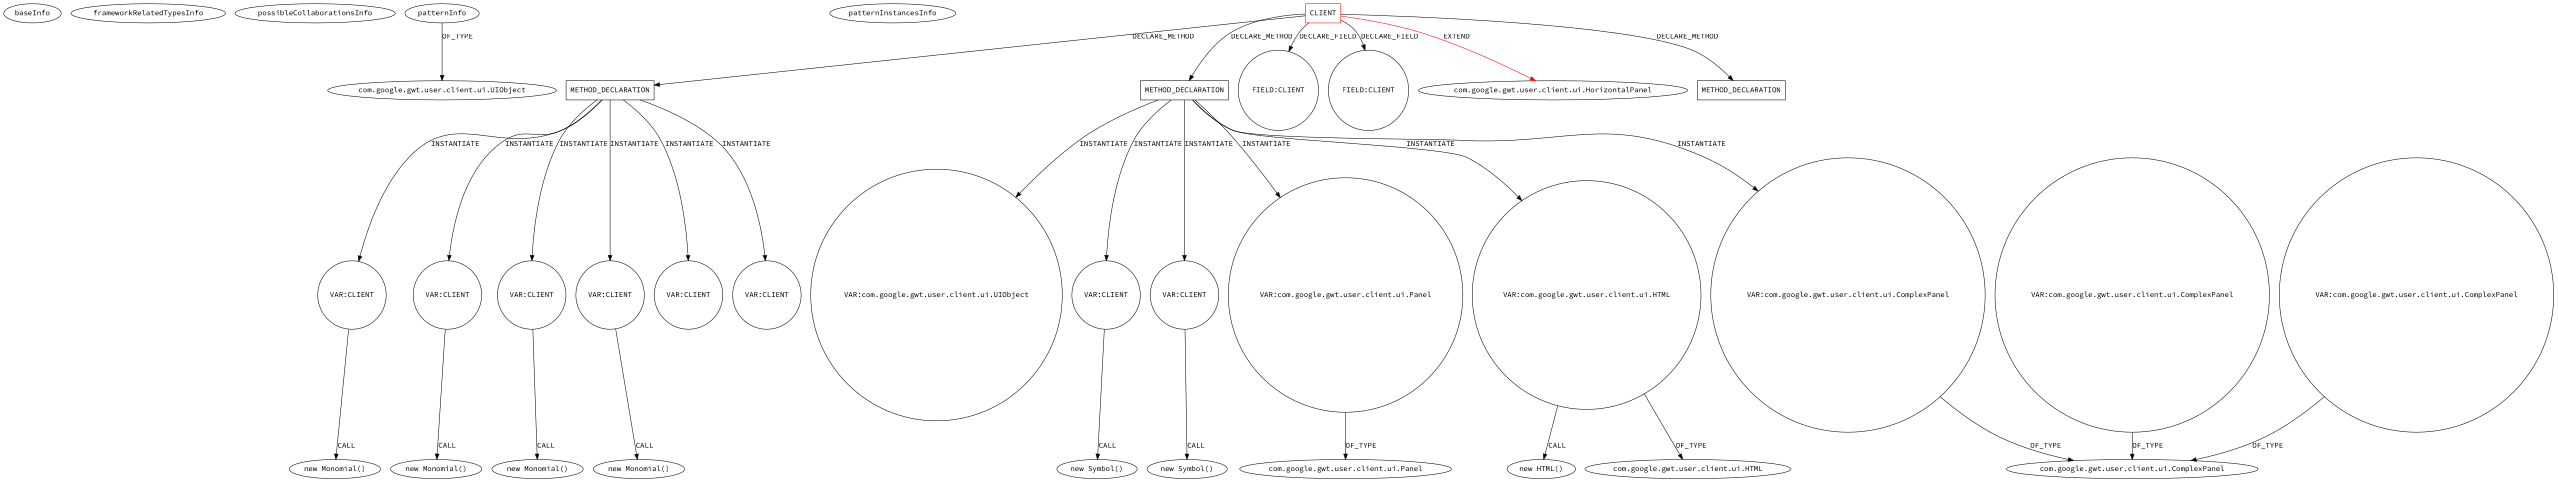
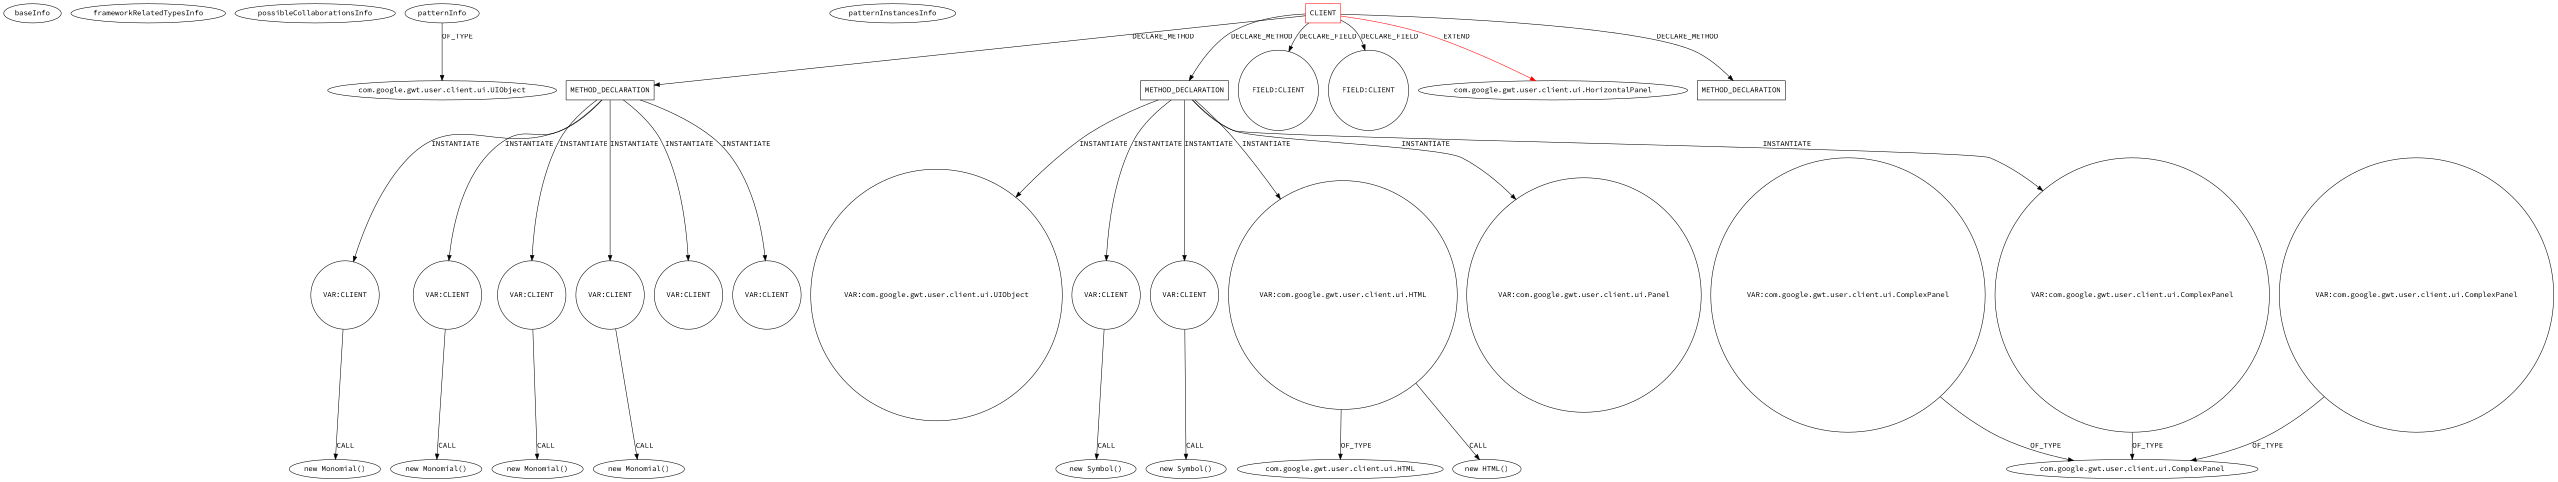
node "com.google.gwt.user.client.ui.Panel": removed
